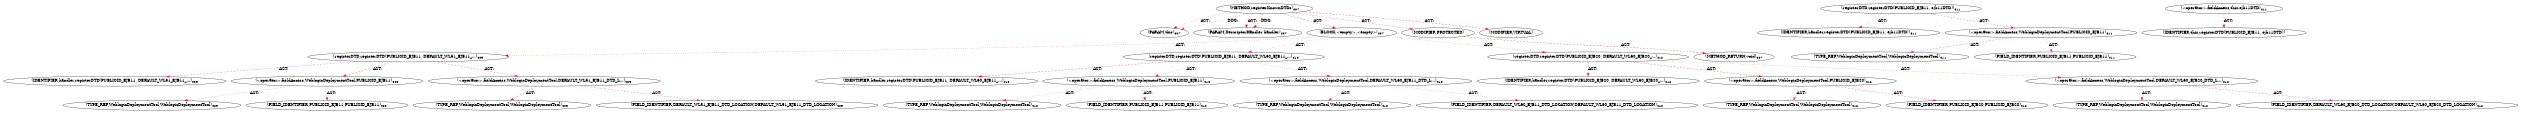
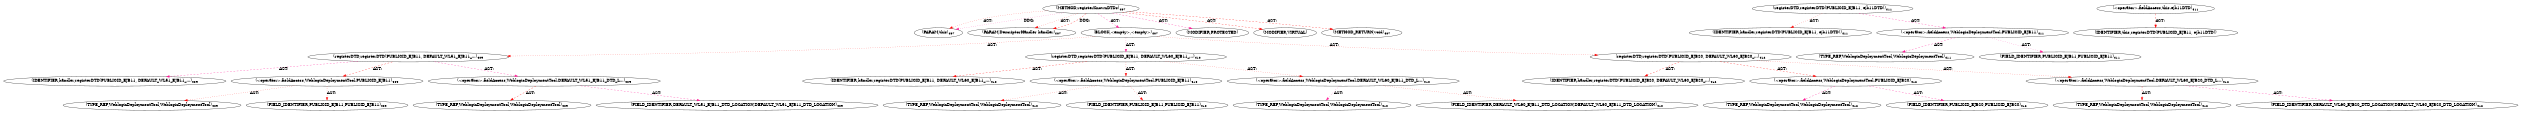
edge "(METHOD,registerKnownDTDs)" -> "(BLOCK,<empty>,<empty>)": color red -> deeppink
edge "(MODIFIER,PROTECTED)" -> "(METHOD_RETURN,void)": now "(METHOD,registerKnownDTDs)" -> "(METHOD_RETURN,void)"
